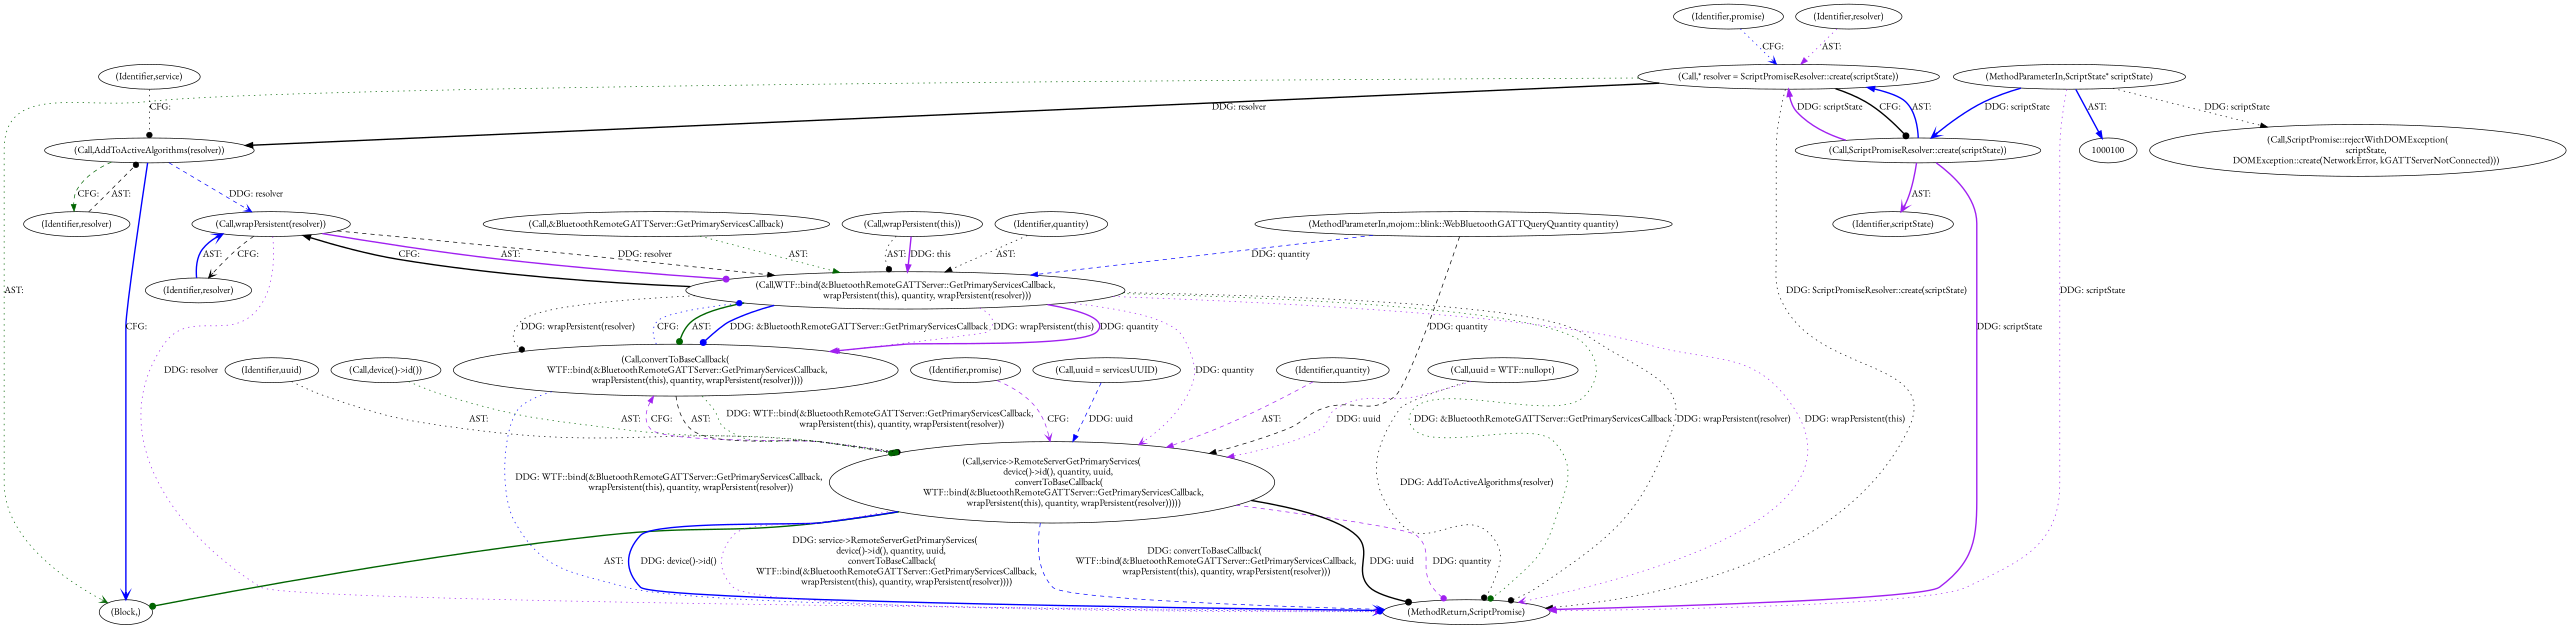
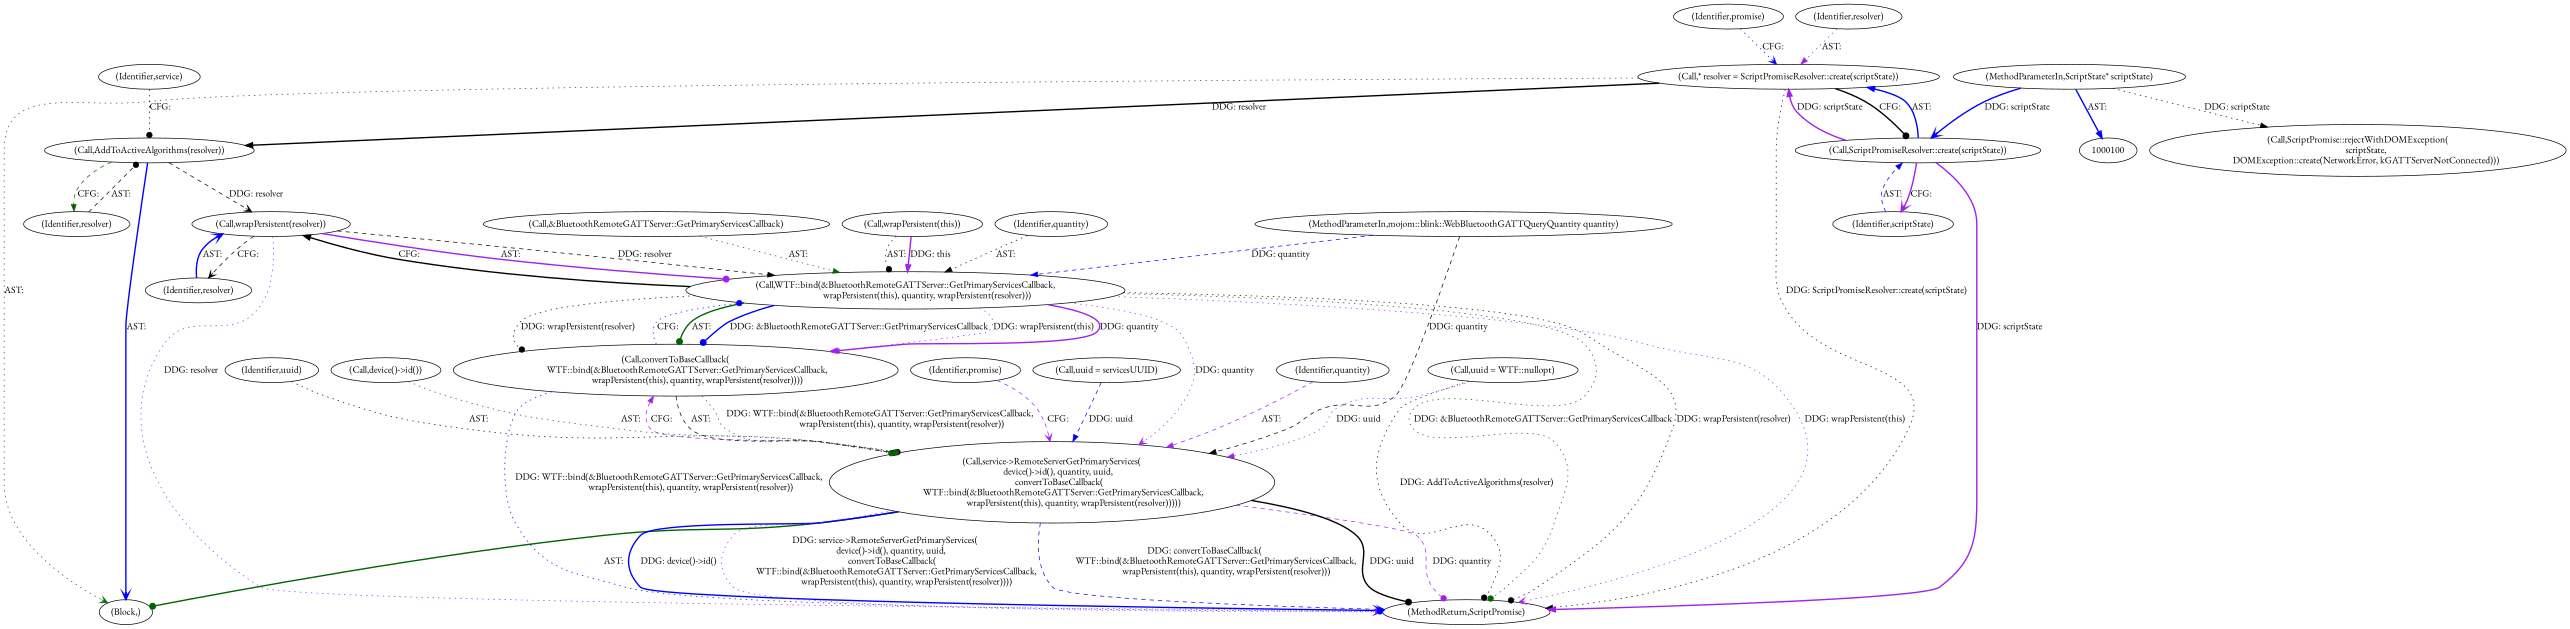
edge "(Call,AddToActiveAlgorithms(resolver))" -> "(Call,wrapPersistent(resolver))": color blue -> black
edge "(Identifier,scriptState)" -> "(Call,ScriptPromiseResolver::create(scriptState))": added, label "AST:"
edge "(Call,ScriptPromiseResolver::create(scriptState))" -> "(Identifier,scriptState)": label "AST: " -> "CFG: "
edge "(Call,AddToActiveAlgorithms(resolver))" -> "(Block,)": label "CFG: " -> "AST: "
edge "(MethodParameterIn,ScriptState* scriptState)" -> "(MethodReturn,ScriptPromise)": removed, label "DDG: scriptState"
